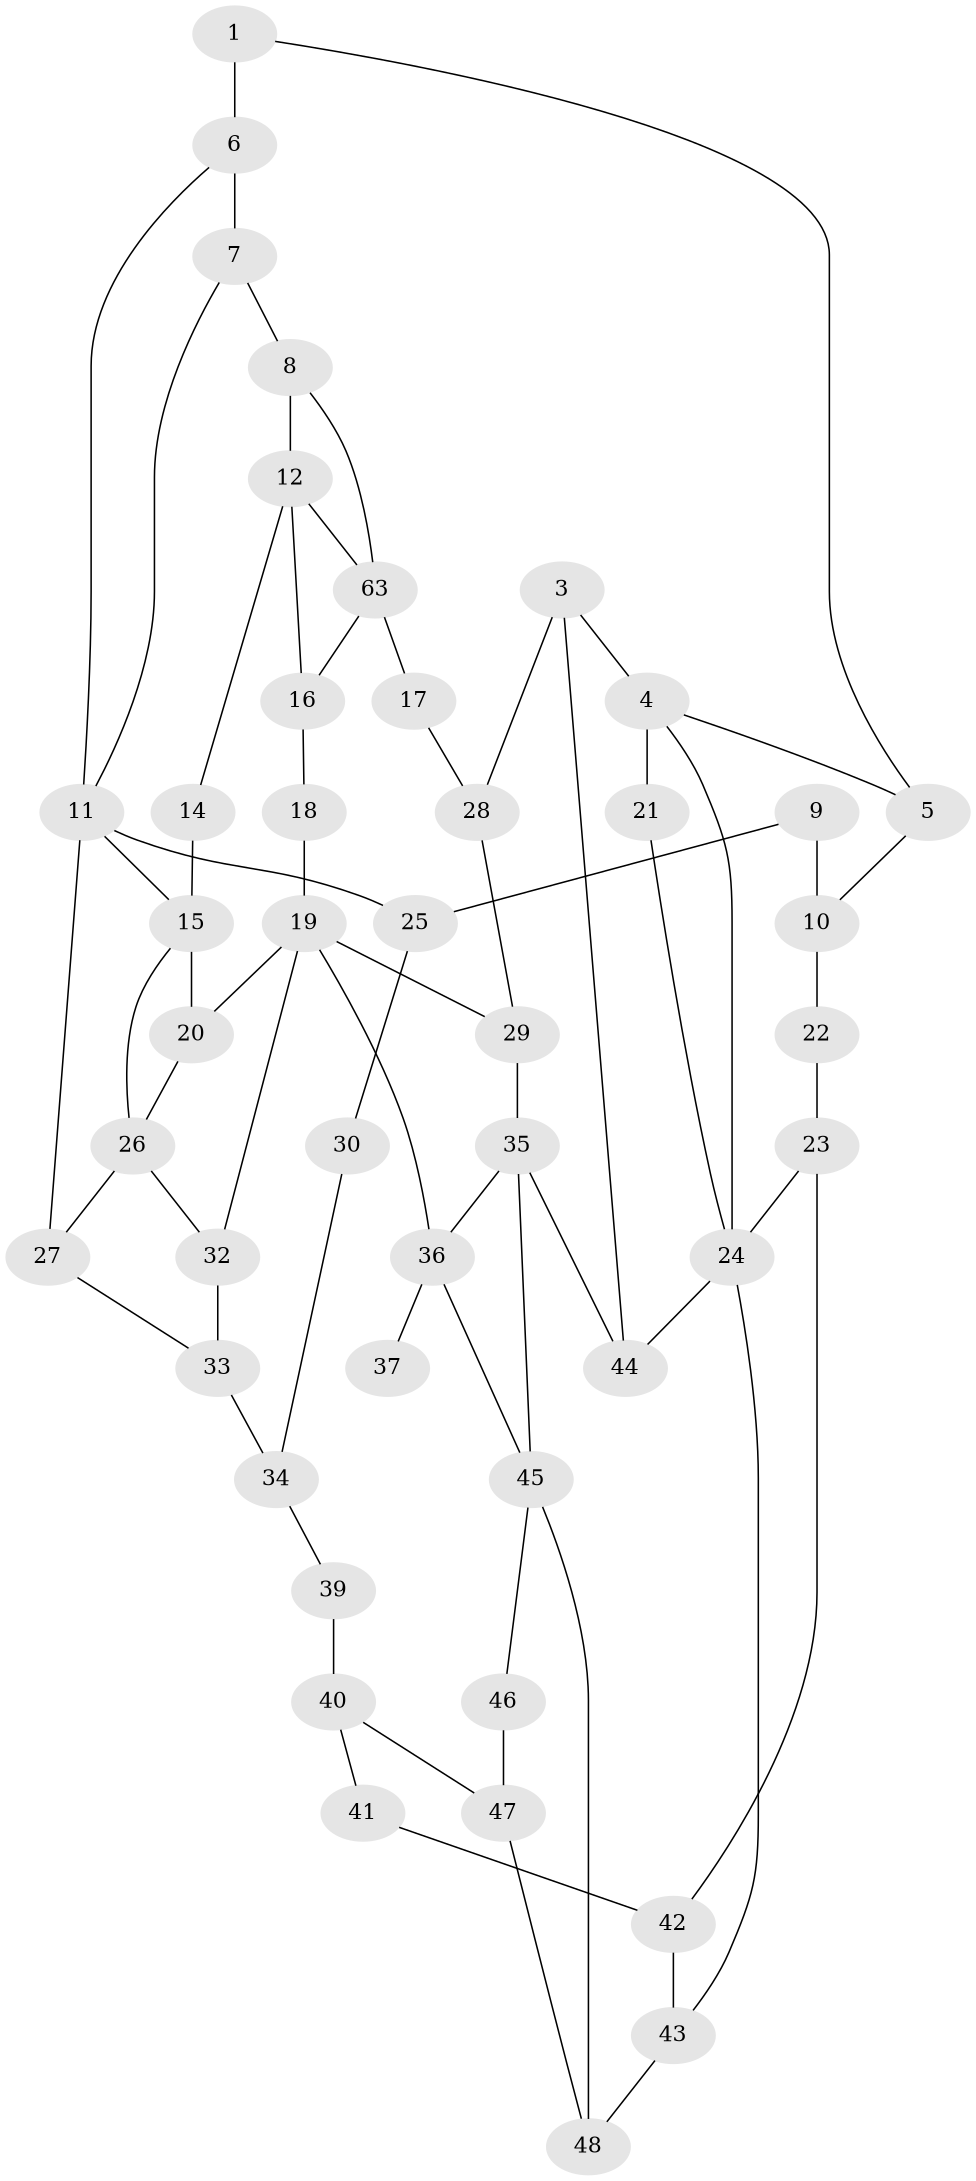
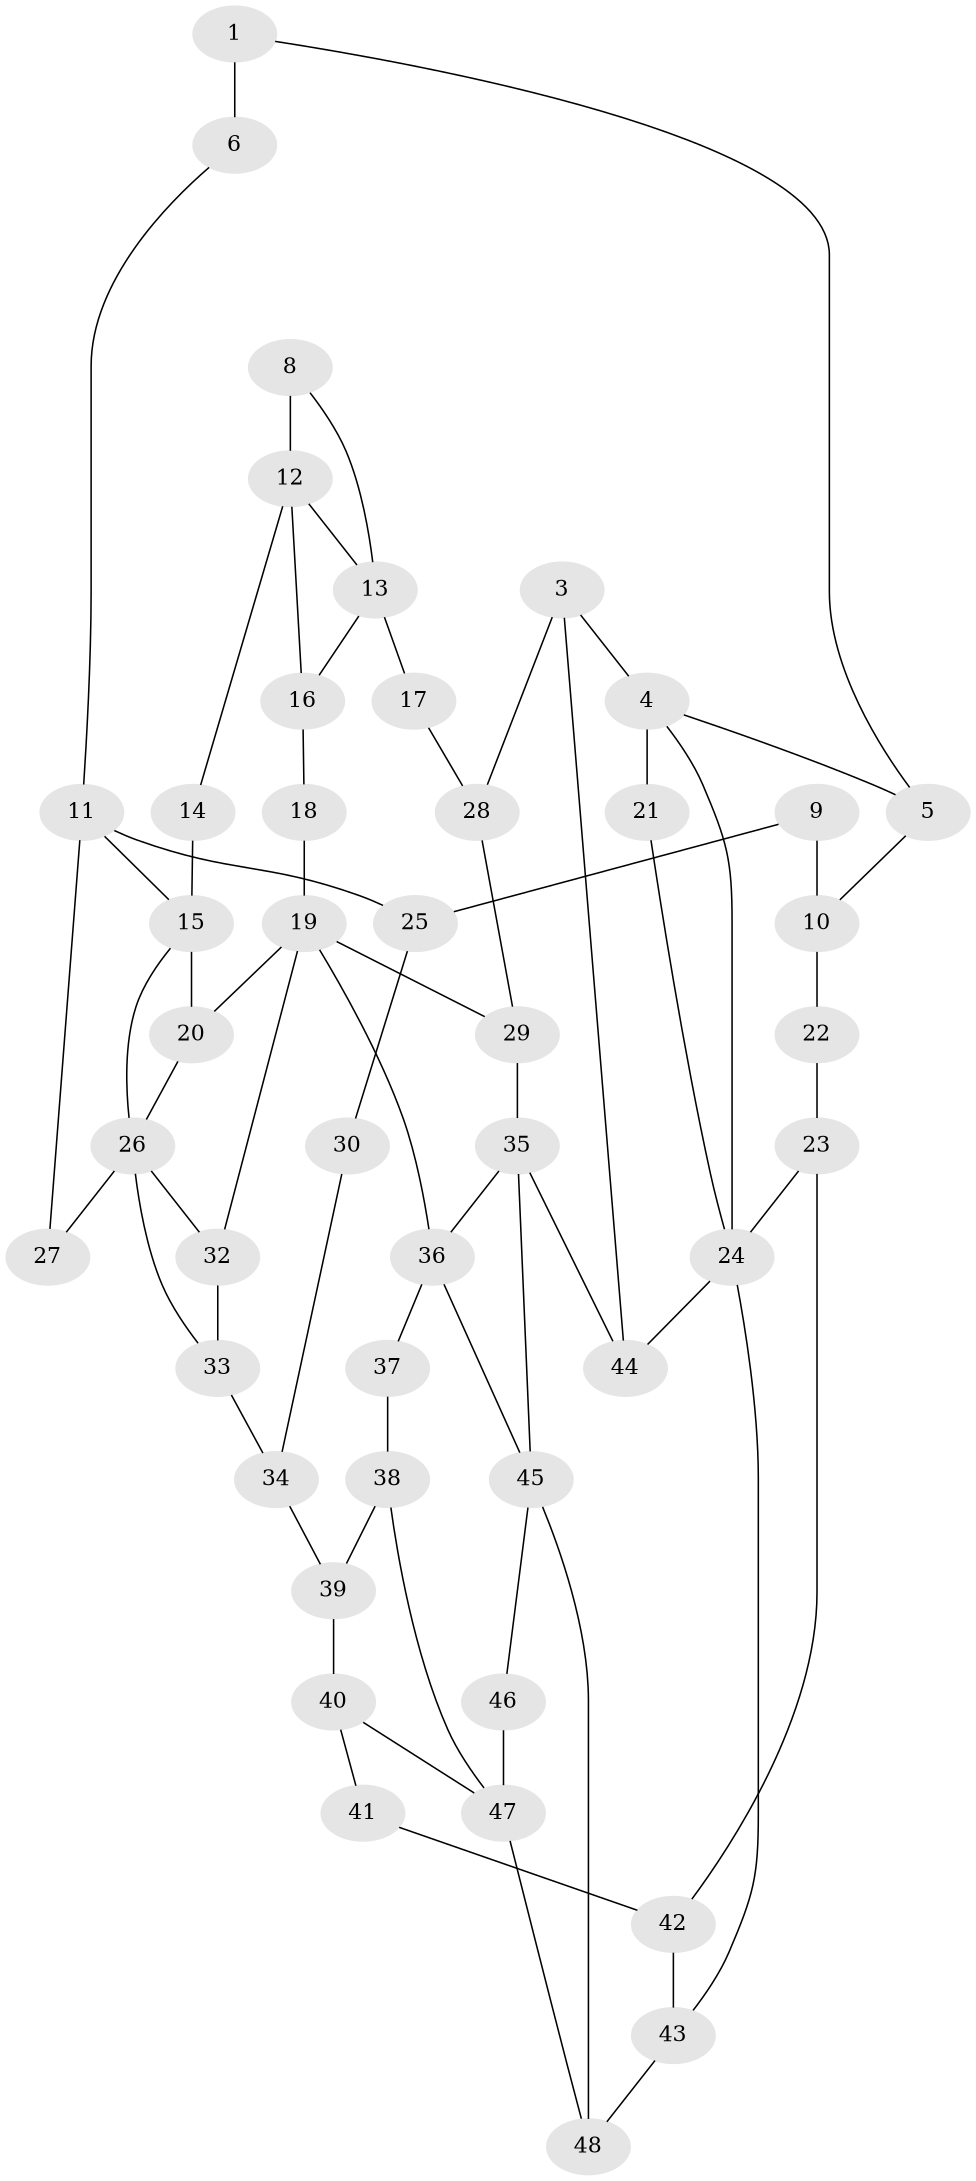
node "7": removed
node "63": label "63" -> "13"
edge "27" -- "33": now "26" -- "33"
node "38": added
